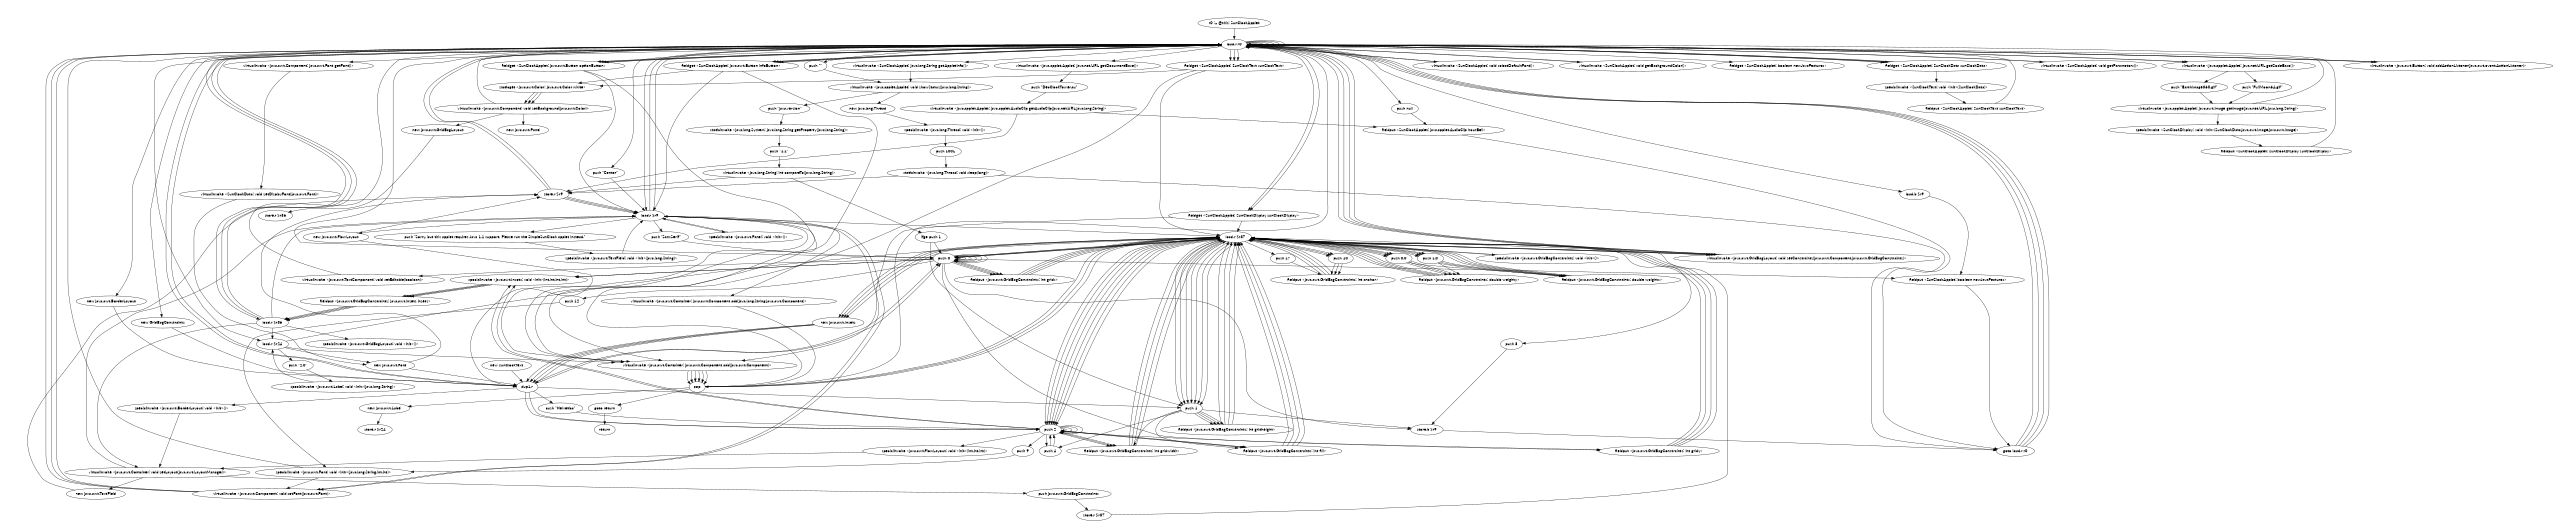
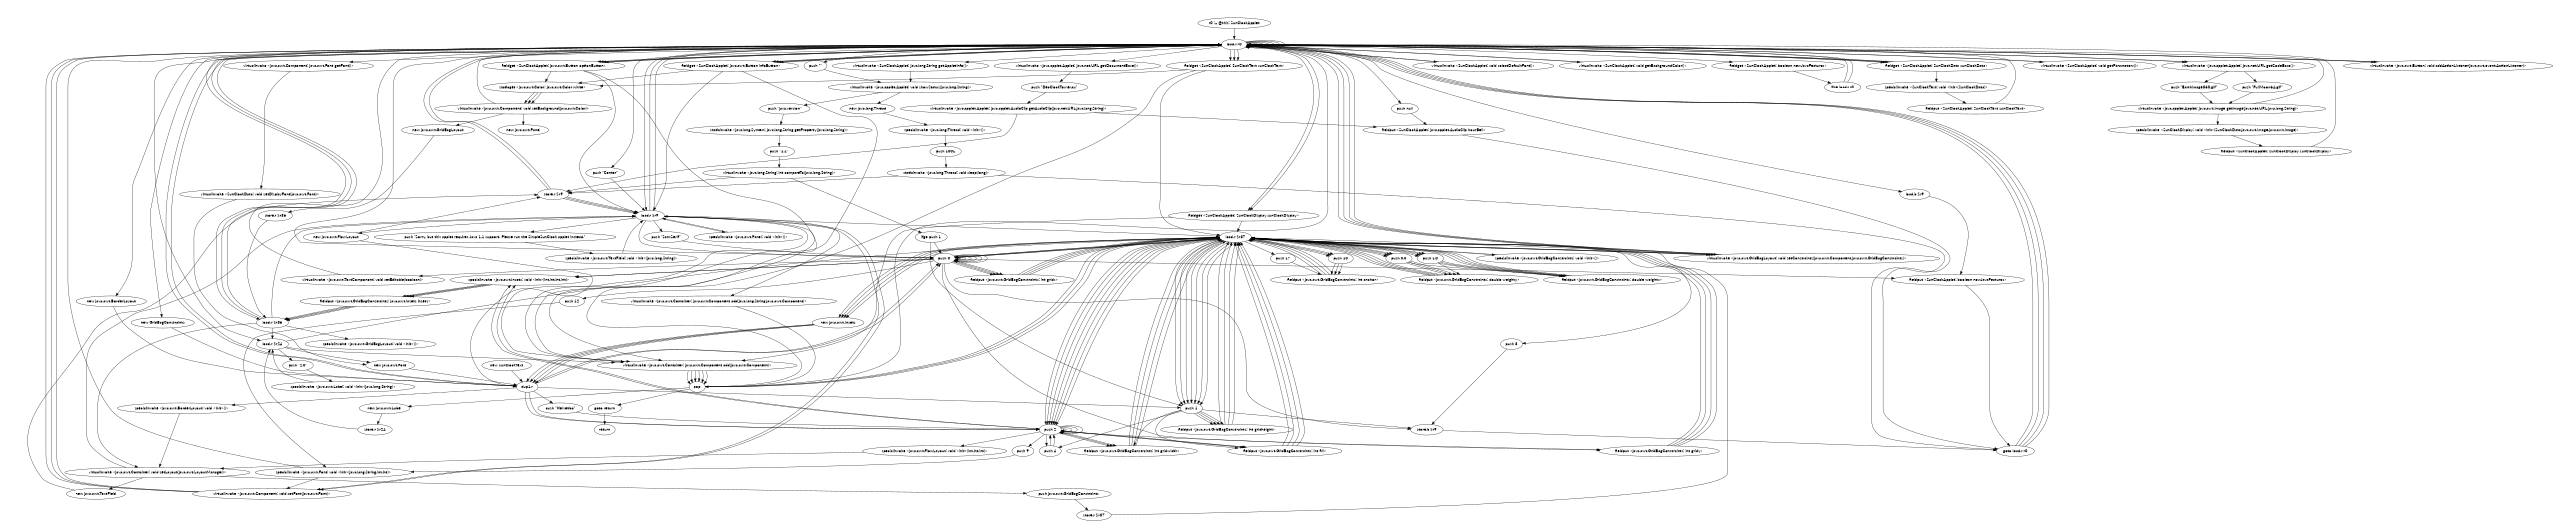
edge "fieldget <SunClockApplet: java.awt.Button optionButton>" -> "staticget <java.awt.Color: java.awt.Color white>": added
node "ifne load.r r0": added
edge "load.r $r9" -> "push 0": added
edge "new java.awt.Font" -> "store.r $r9": removed
edge "store.r $r36" -> "load.r $r36": added
edge "store.r $r24" -> "load.r $r24": added
